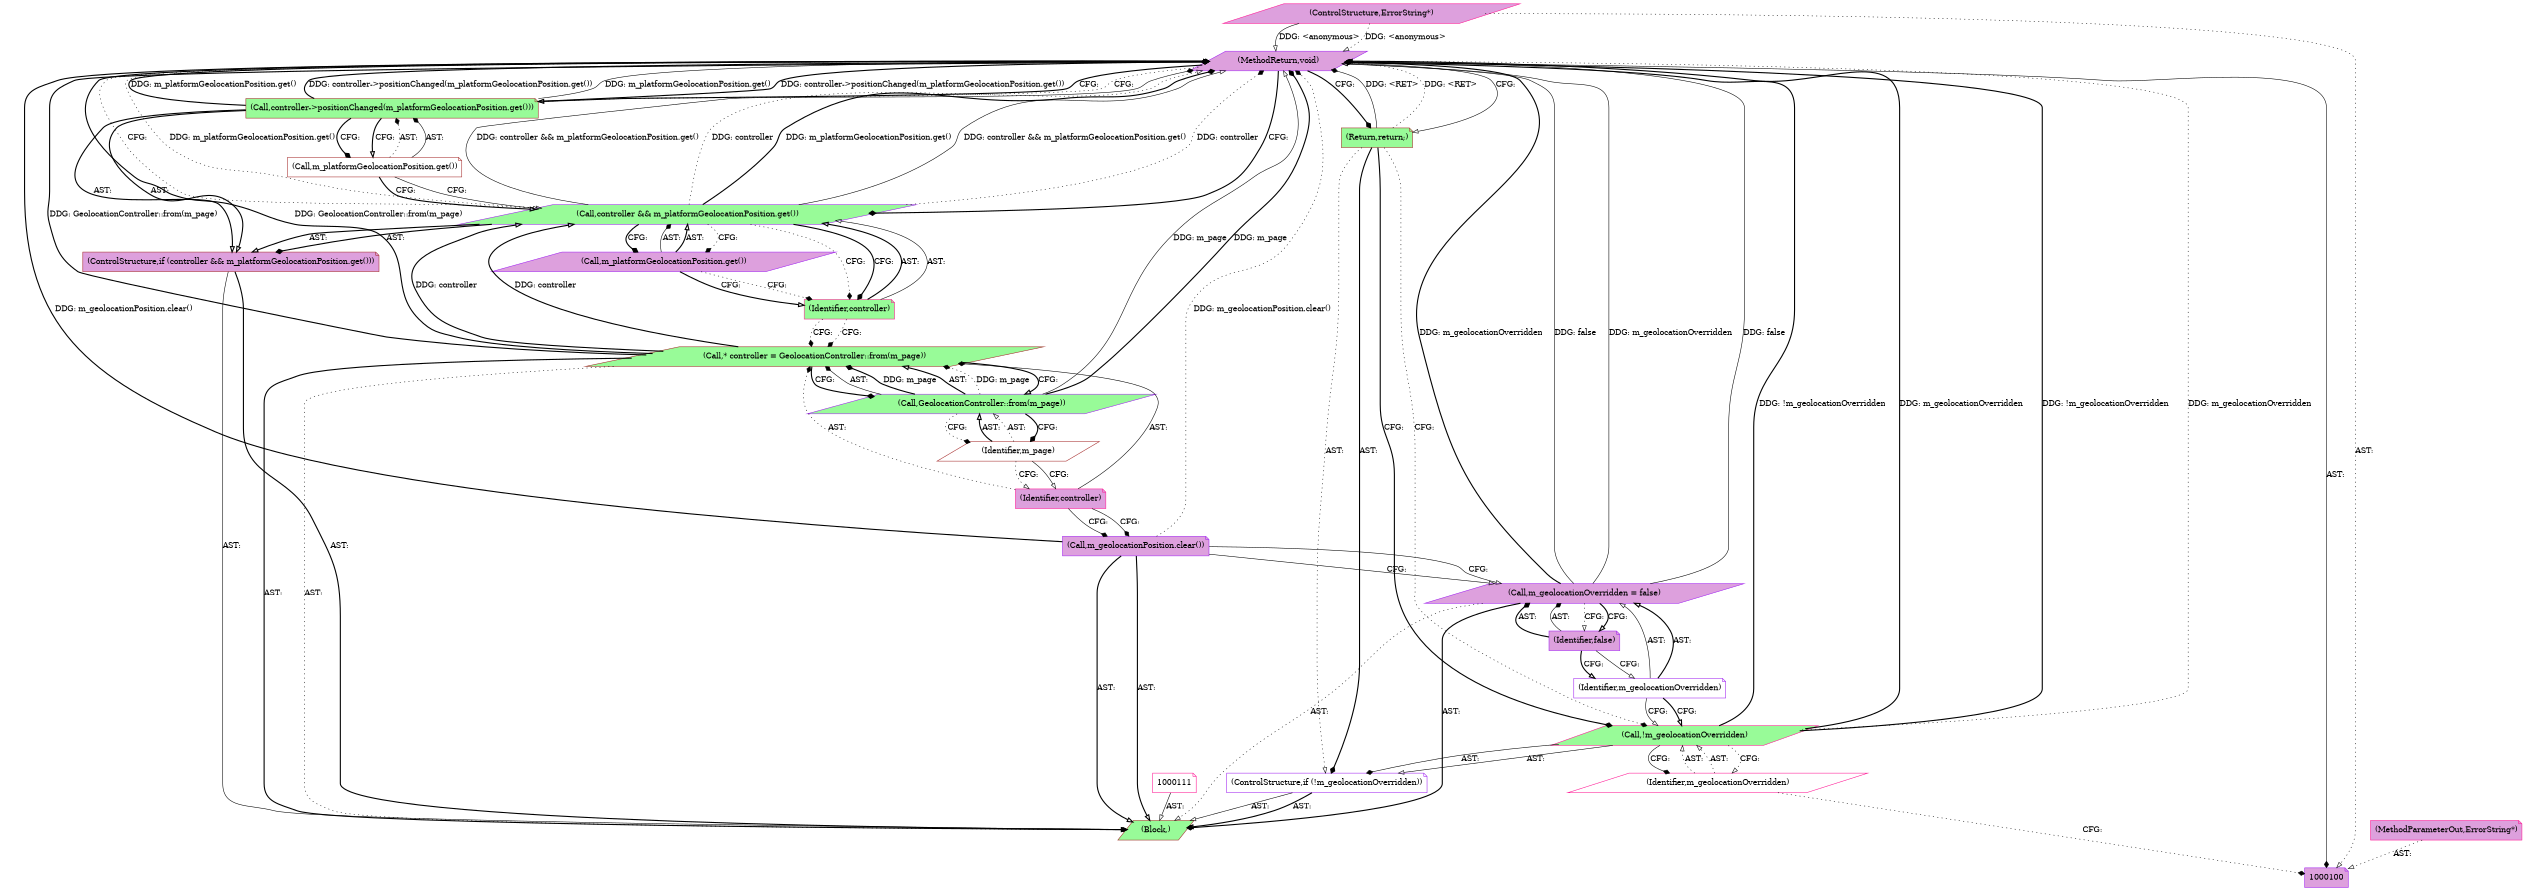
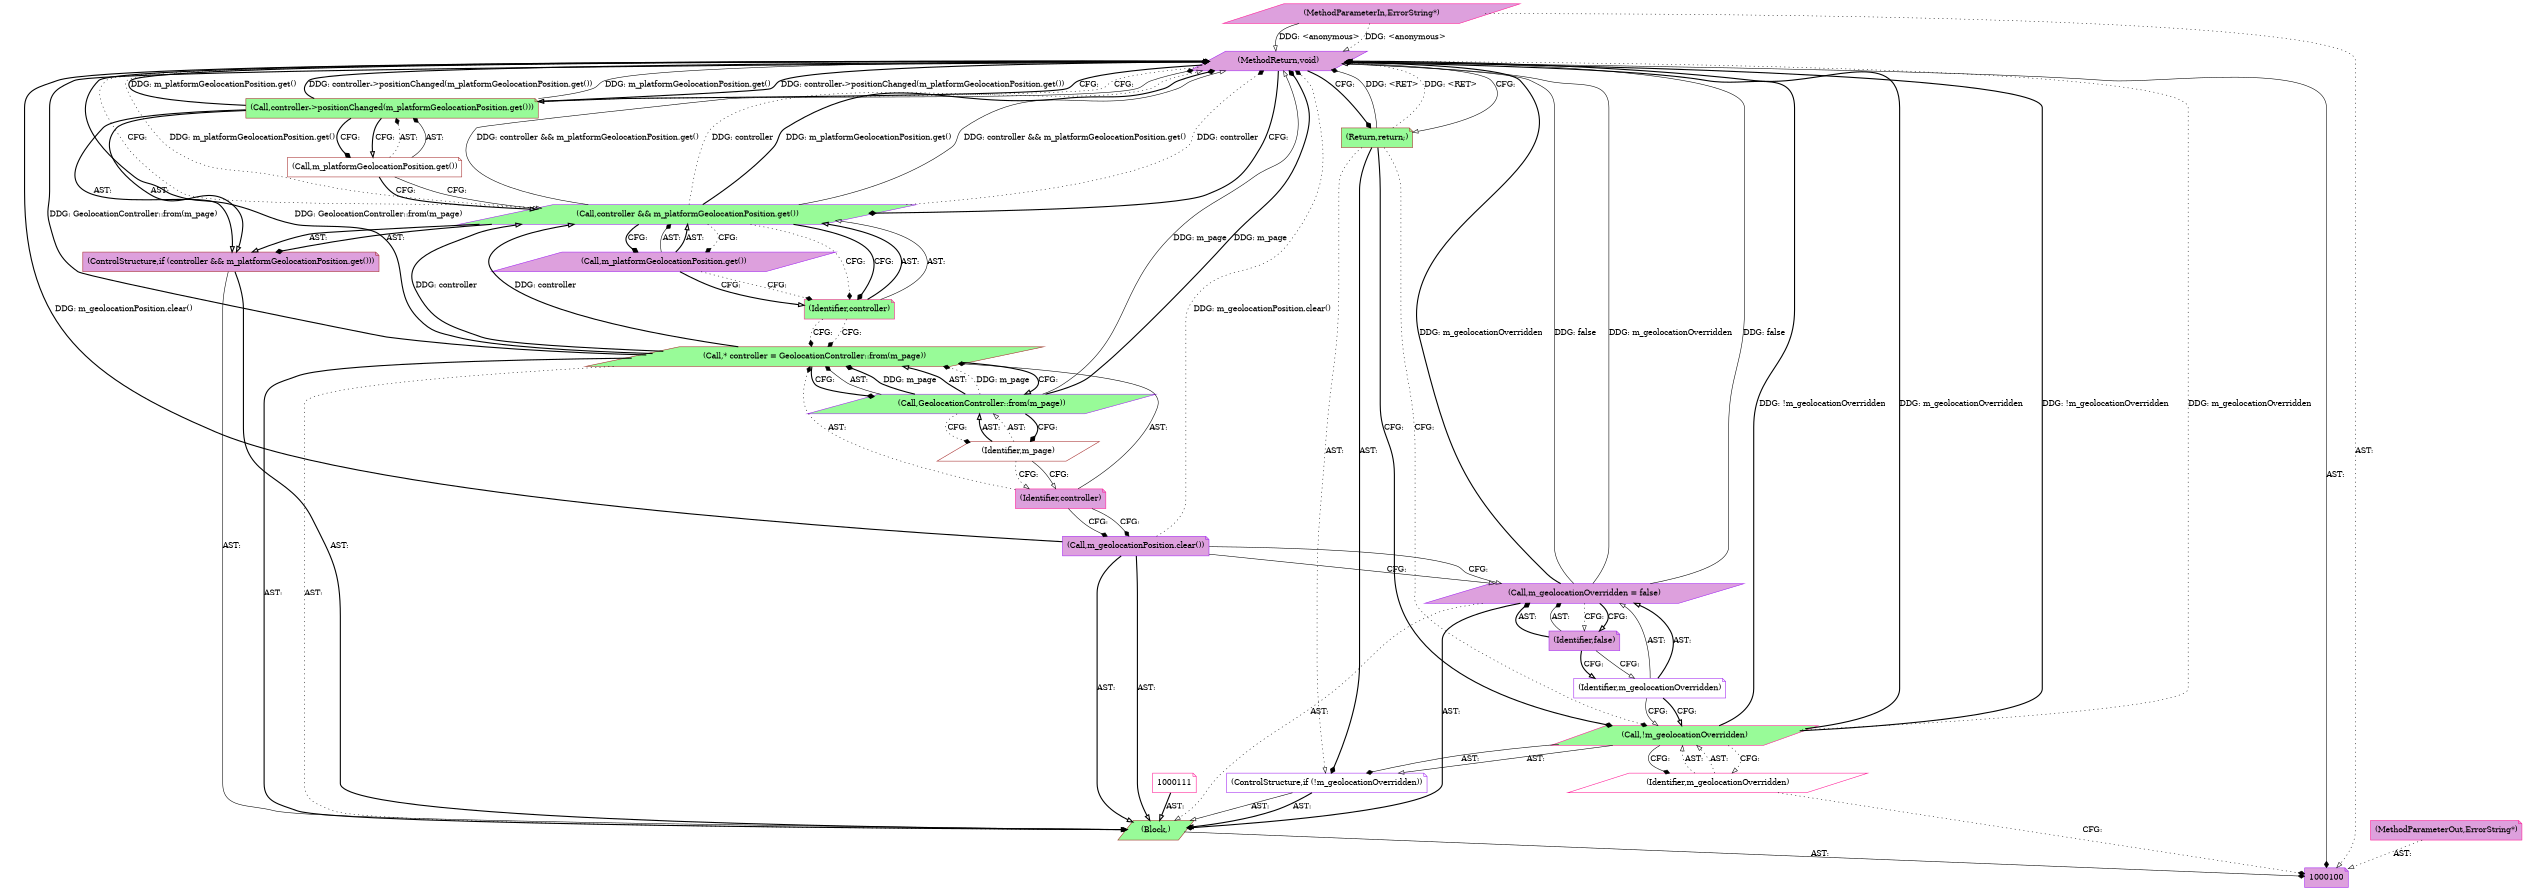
node "(ControlStructure,ErrorString*)": label "(ControlStructure,ErrorString*)" -> "(MethodParameterIn,ErrorString*)"
edge "1000111" -> "(Block,)": style solid -> bold
edge "(Block,)" -> "1000100": added, label "AST:"
